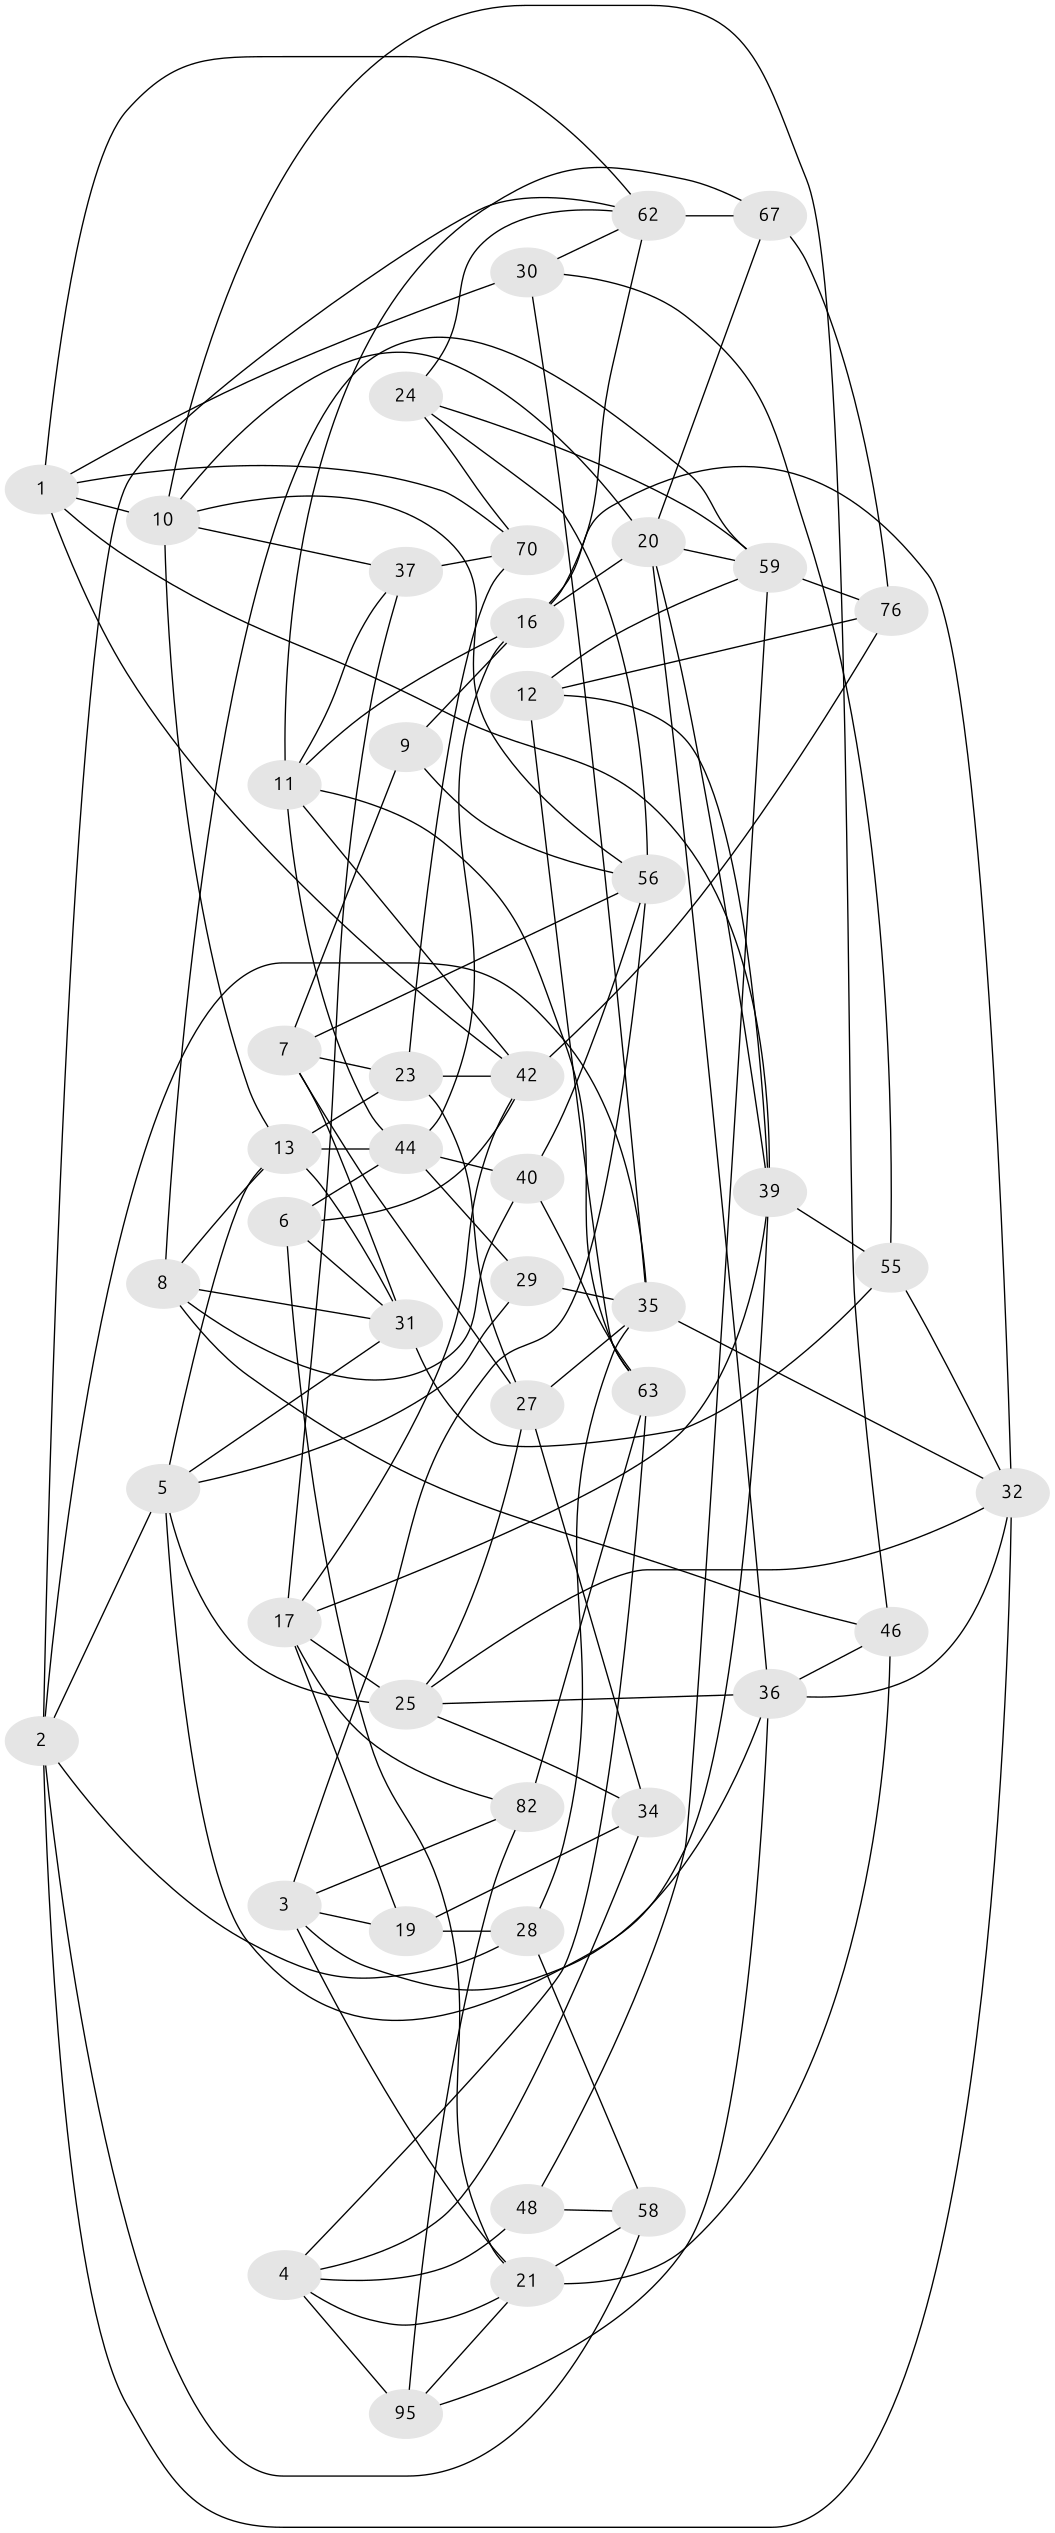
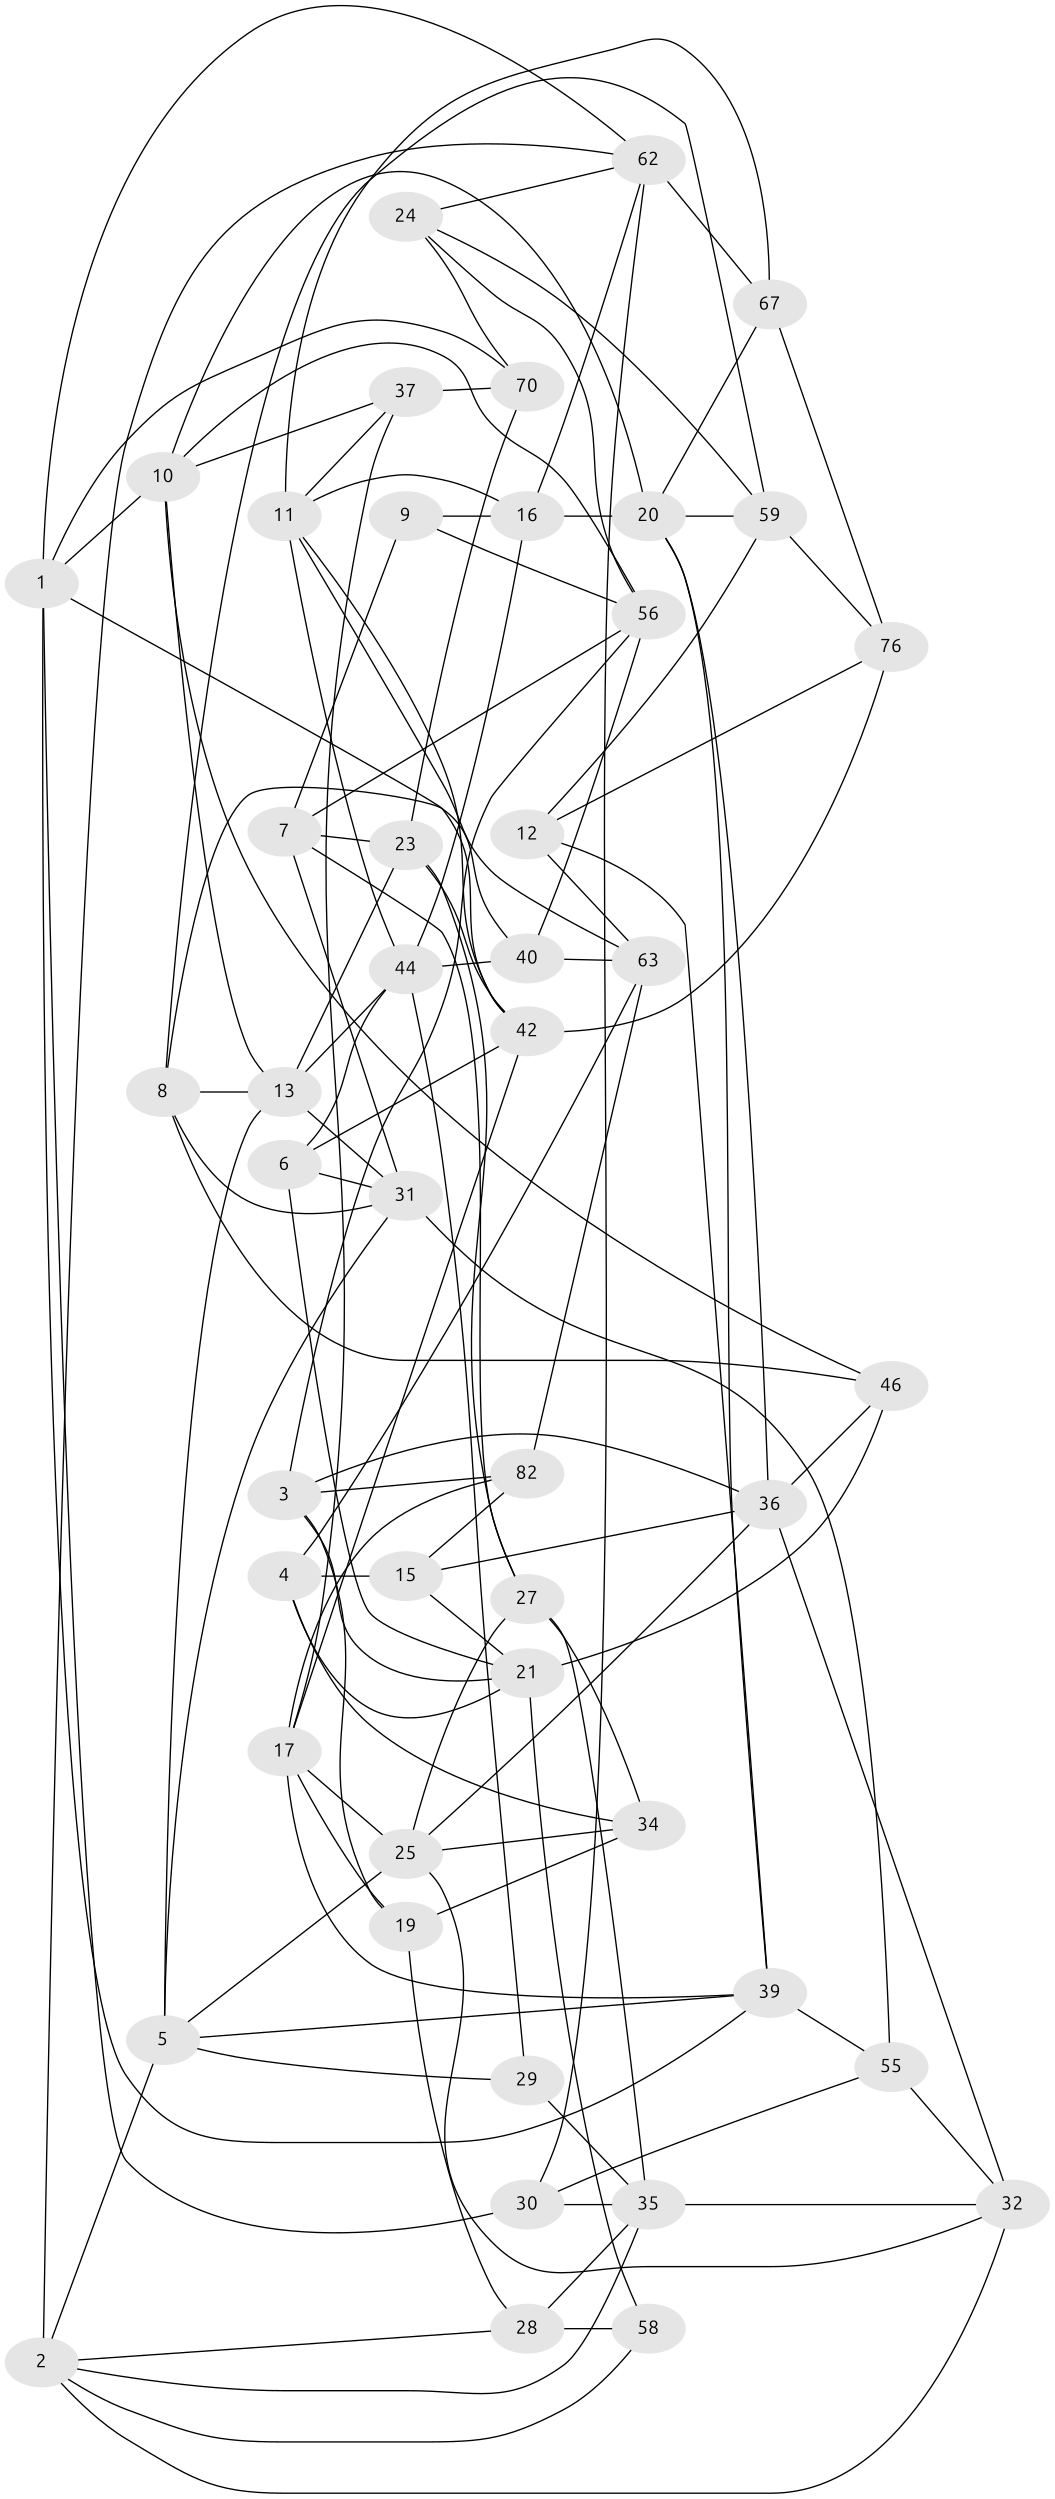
edge "16" -- "32": removed
node "48": removed
node "95": label "95" -> "15"
